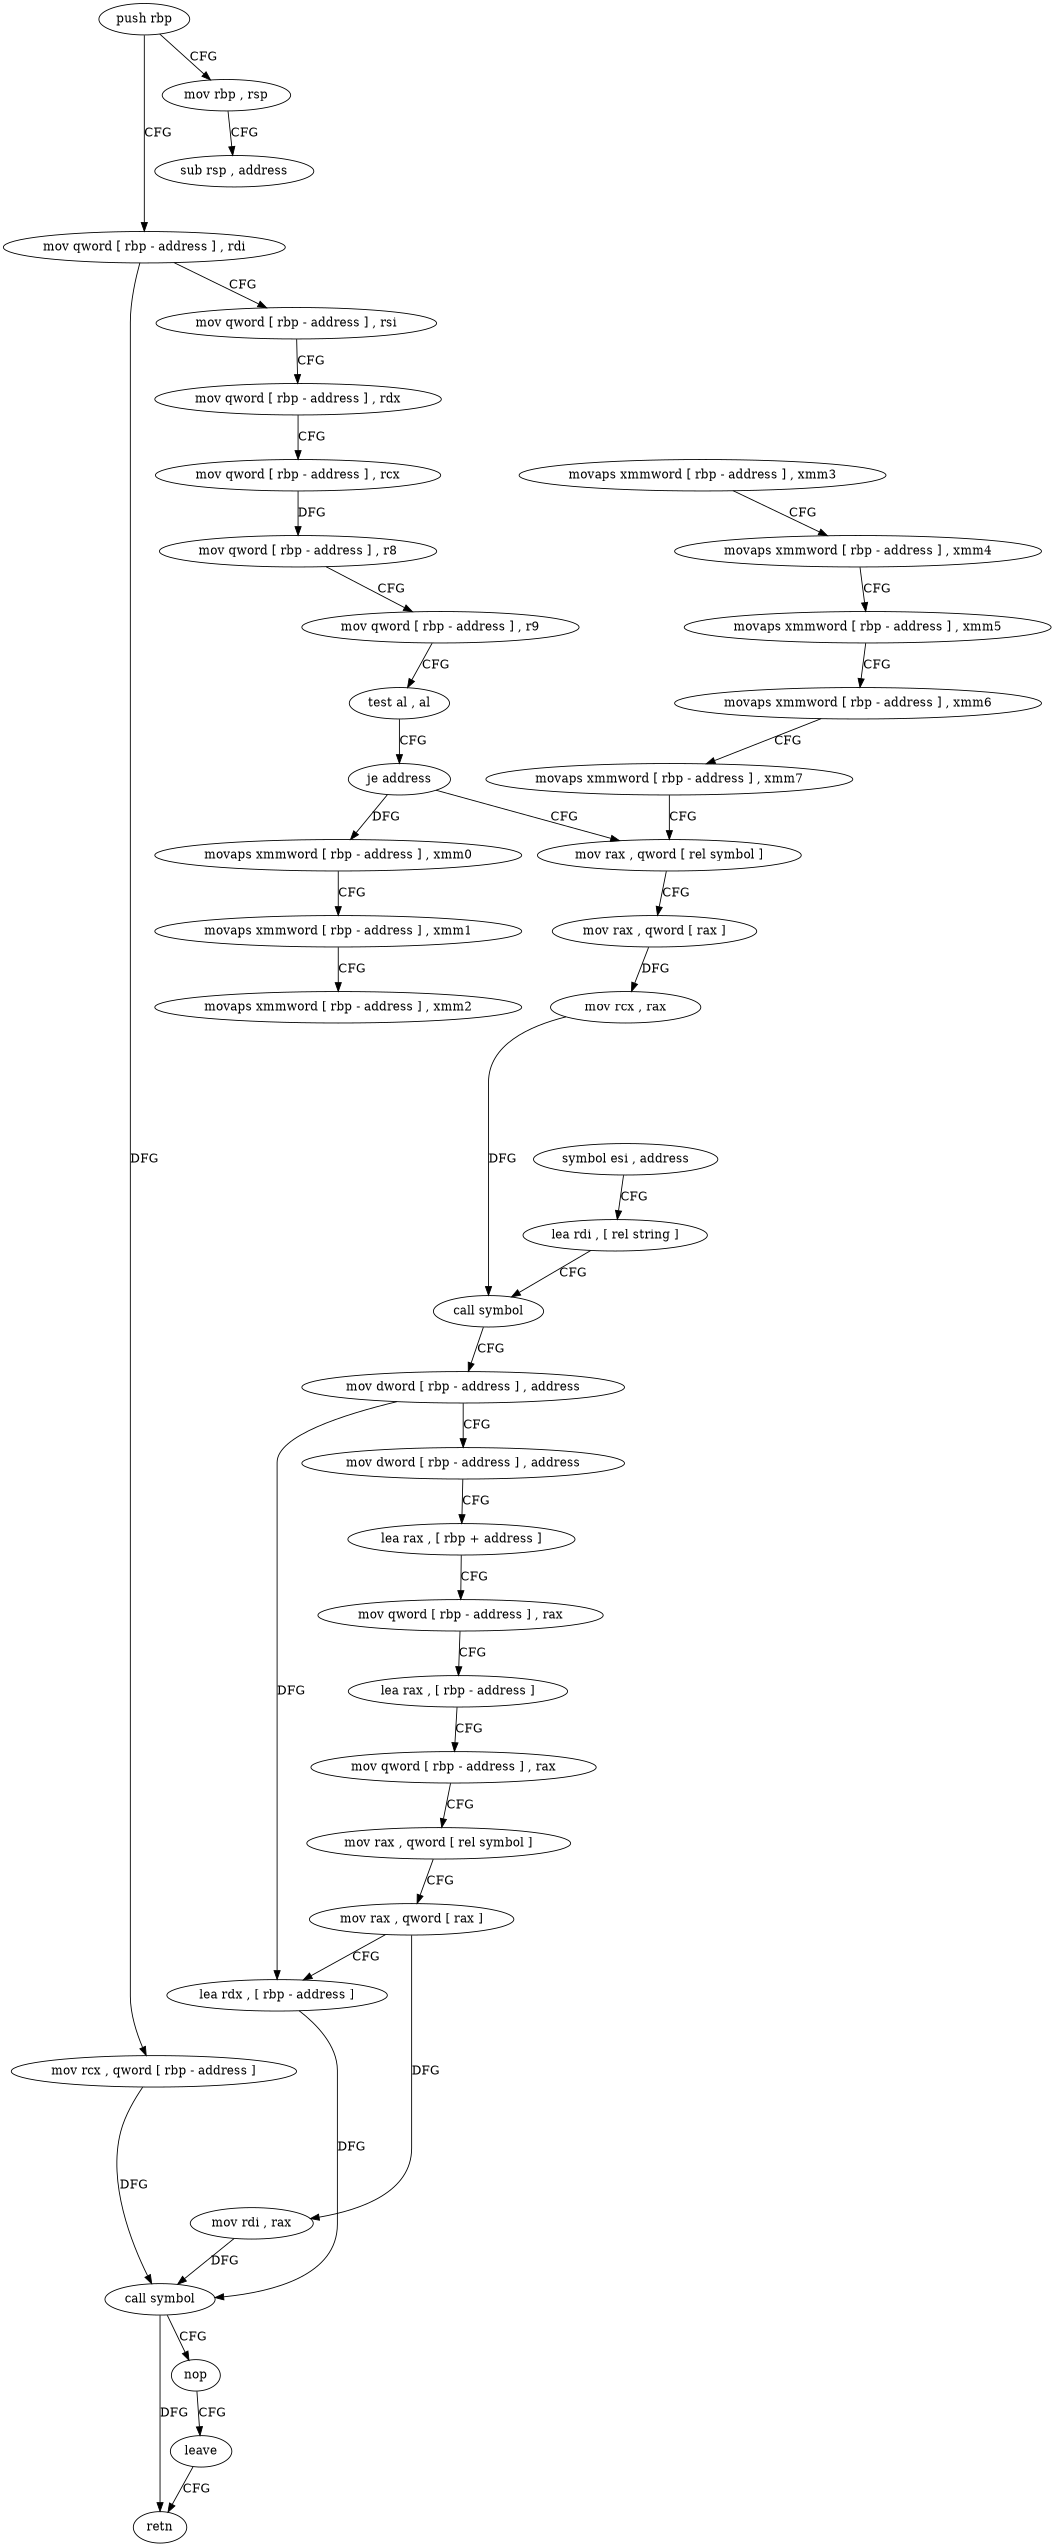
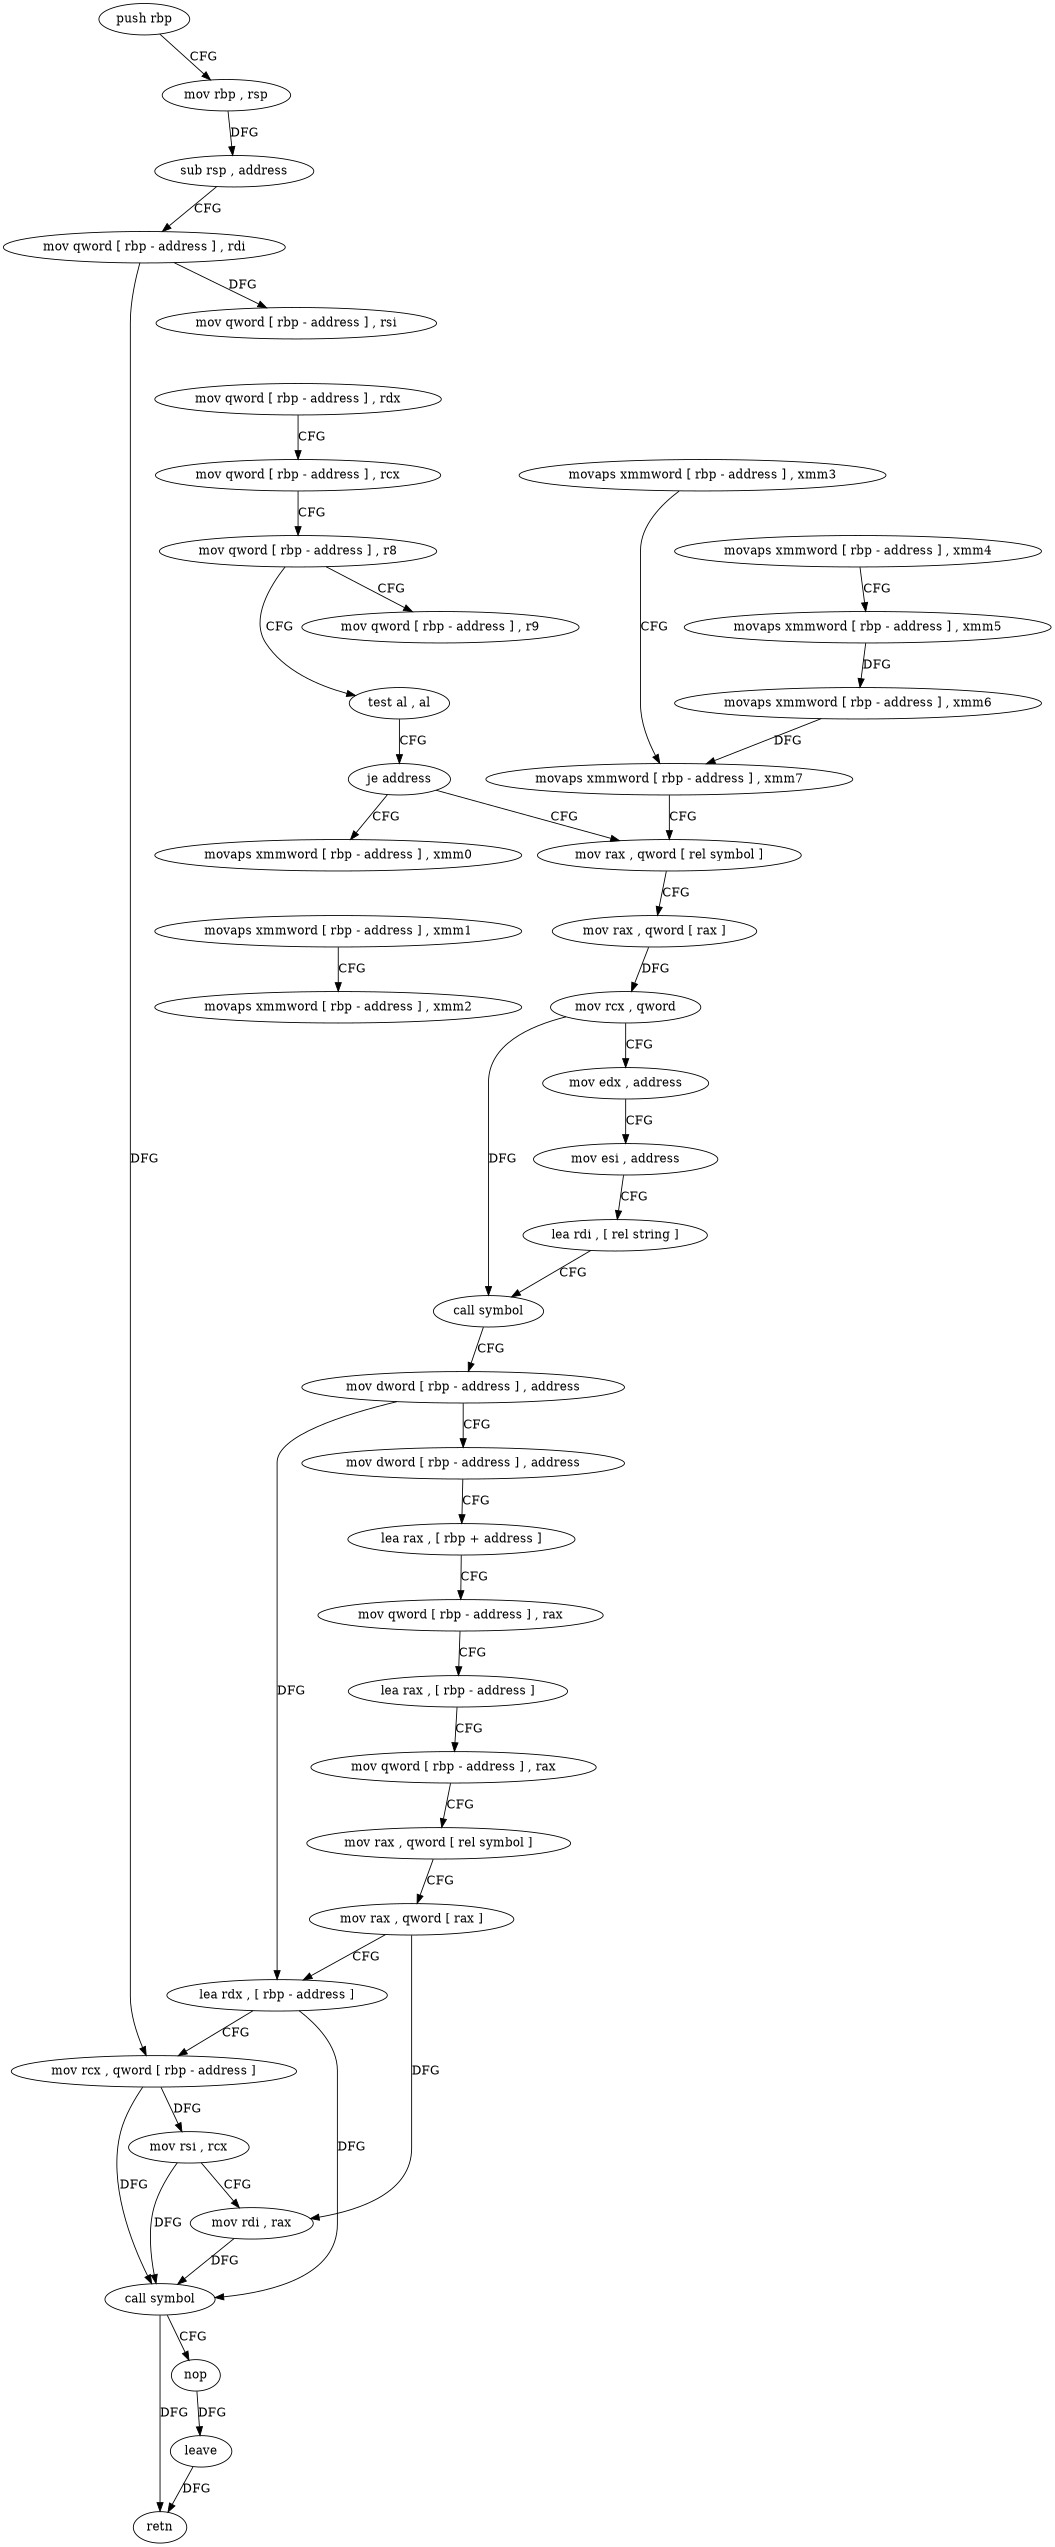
edge "push rbp" -> "mov qword [ rbp - address ] , rdi": now "sub rsp , address" -> "mov qword [ rbp - address ] , rdi"
edge "mov rbp , rsp" -> "sub rsp , address": label "CFG" -> "DFG"
edge "mov qword [ rbp - address ] , rdi" -> "mov qword [ rbp - address ] , rsi": label "CFG" -> "DFG"
edge "mov qword [ rbp - address ] , rsi" -> "mov qword [ rbp - address ] , rdx": removed, label "CFG"
edge "movaps xmmword [ rbp - address ] , xmm3" -> "movaps xmmword [ rbp - address ] , xmm4": now "movaps xmmword [ rbp - address ] , xmm3" -> "movaps xmmword [ rbp - address ] , xmm7"
edge "mov qword [ rbp - address ] , rcx" -> "mov qword [ rbp - address ] , r8": label "DFG" -> "CFG"
edge "mov qword [ rbp - address ] , r9" -> "test al , al": now "mov qword [ rbp - address ] , r8" -> "test al , al"
edge "movaps xmmword [ rbp - address ] , xmm5" -> "movaps xmmword [ rbp - address ] , xmm6": label "CFG" -> "DFG"
edge "movaps xmmword [ rbp - address ] , xmm6" -> "movaps xmmword [ rbp - address ] , xmm7": label "CFG" -> "DFG"
edge "je address" -> "movaps xmmword [ rbp - address ] , xmm0": label "DFG" -> "CFG"
edge "movaps xmmword [ rbp - address ] , xmm0" -> "movaps xmmword [ rbp - address ] , xmm1": removed, label "CFG"
node "mov rcx , rax": label "mov rcx , rax" -> "mov rcx , qword"
node "mov edx , address": added
node "symbol esi , address": label "symbol esi , address" -> "mov esi , address"
edge "lea rdx , [ rbp - address ]" -> "mov rcx , qword [ rbp - address ]": added, label "CFG"
node "mov rsi , rcx": added
edge "nop" -> "leave": label "CFG" -> "DFG"
edge "leave" -> "retn": label "CFG" -> "DFG"
